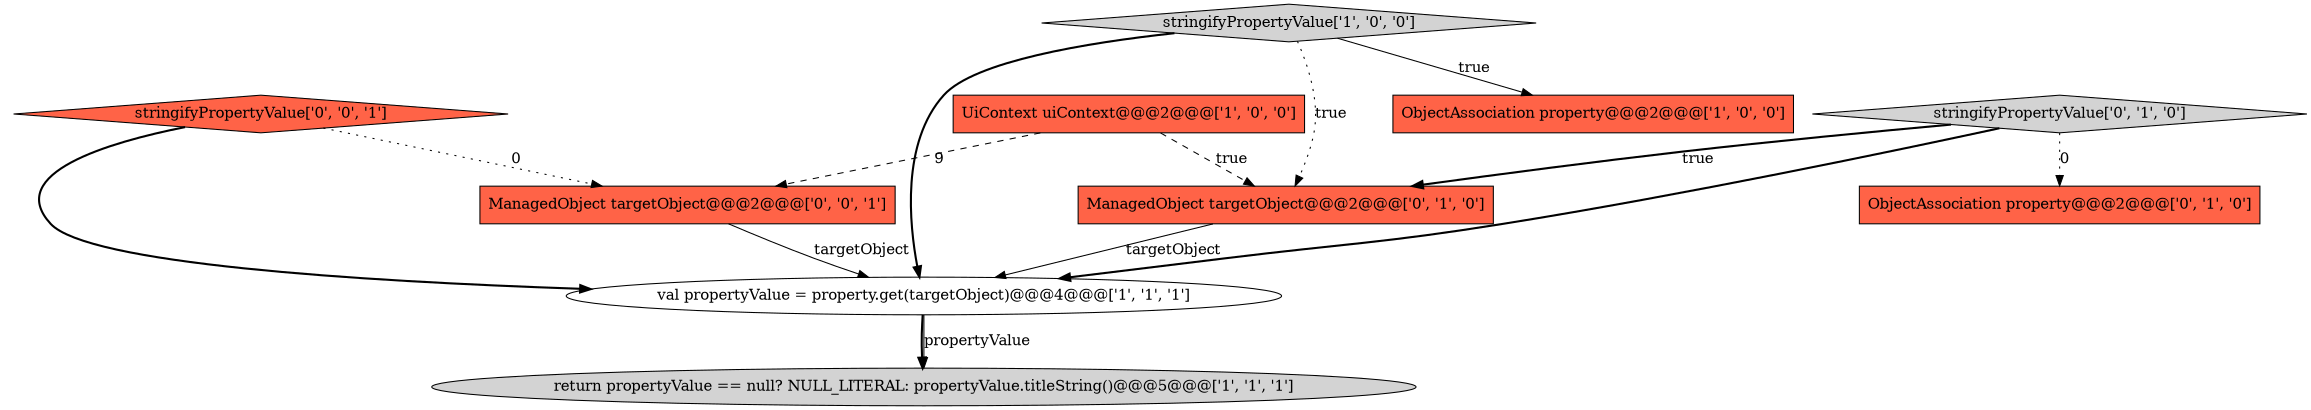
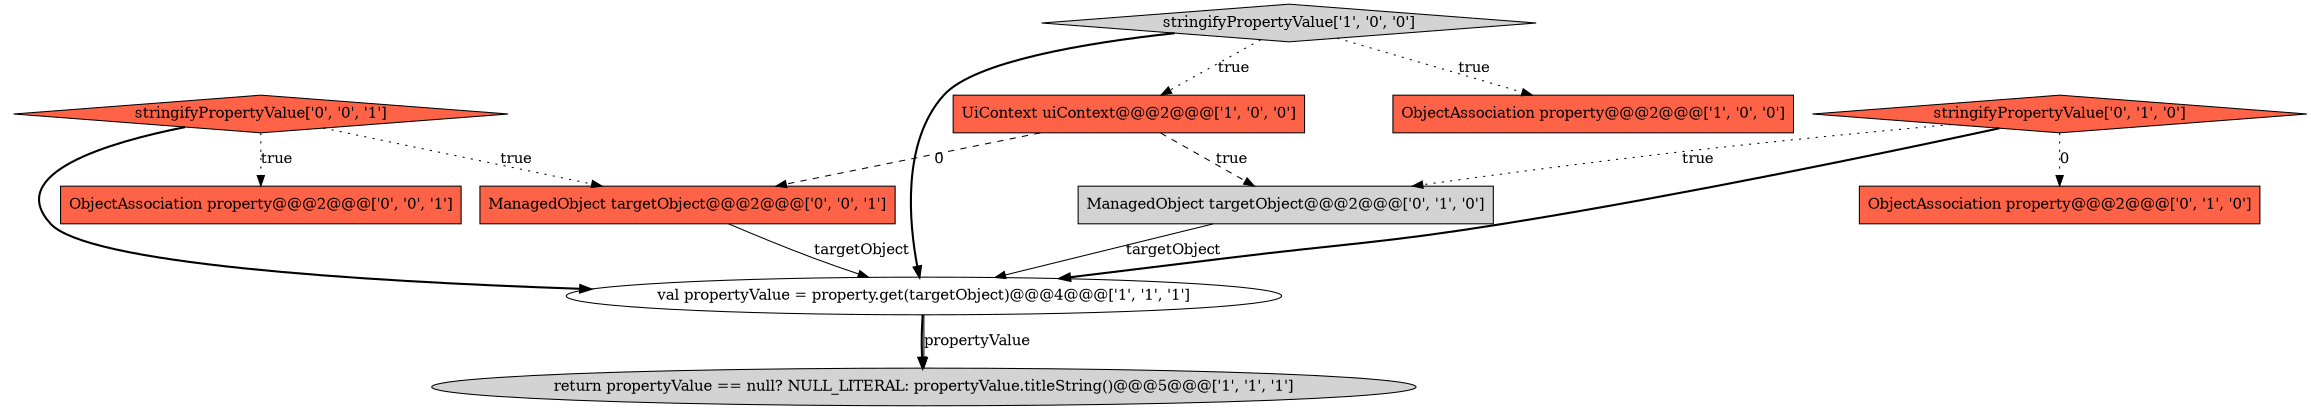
edge "stringifyPropertyValue['1', '0', '0']" -> "ObjectAssociation property@@@2@@@['1', '0', '0']": style solid -> dotted
edge "stringifyPropertyValue['1', '0', '0']" -> "ManagedObject targetObject@@@2@@@['0', '1', '0']": now "stringifyPropertyValue['1', '0', '0']" -> "UiContext uiContext@@@2@@@['1', '0', '0']"
node "stringifyPropertyValue['0', '1', '0']": fillcolor lightgray -> tomato
edge "stringifyPropertyValue['0', '1', '0']" -> "ManagedObject targetObject@@@2@@@['0', '1', '0']": style bold -> dotted
edge "stringifyPropertyValue['0', '0', '1']" -> "ManagedObject targetObject@@@2@@@['0', '0', '1']": label "0" -> "true"
edge "UiContext uiContext@@@2@@@['1', '0', '0']" -> "ManagedObject targetObject@@@2@@@['0', '0', '1']": label "9" -> "0"
node "ObjectAssociation property@@@2@@@['0', '0', '1']": added
node "ManagedObject targetObject@@@2@@@['0', '1', '0']": fillcolor tomato -> lightgray
